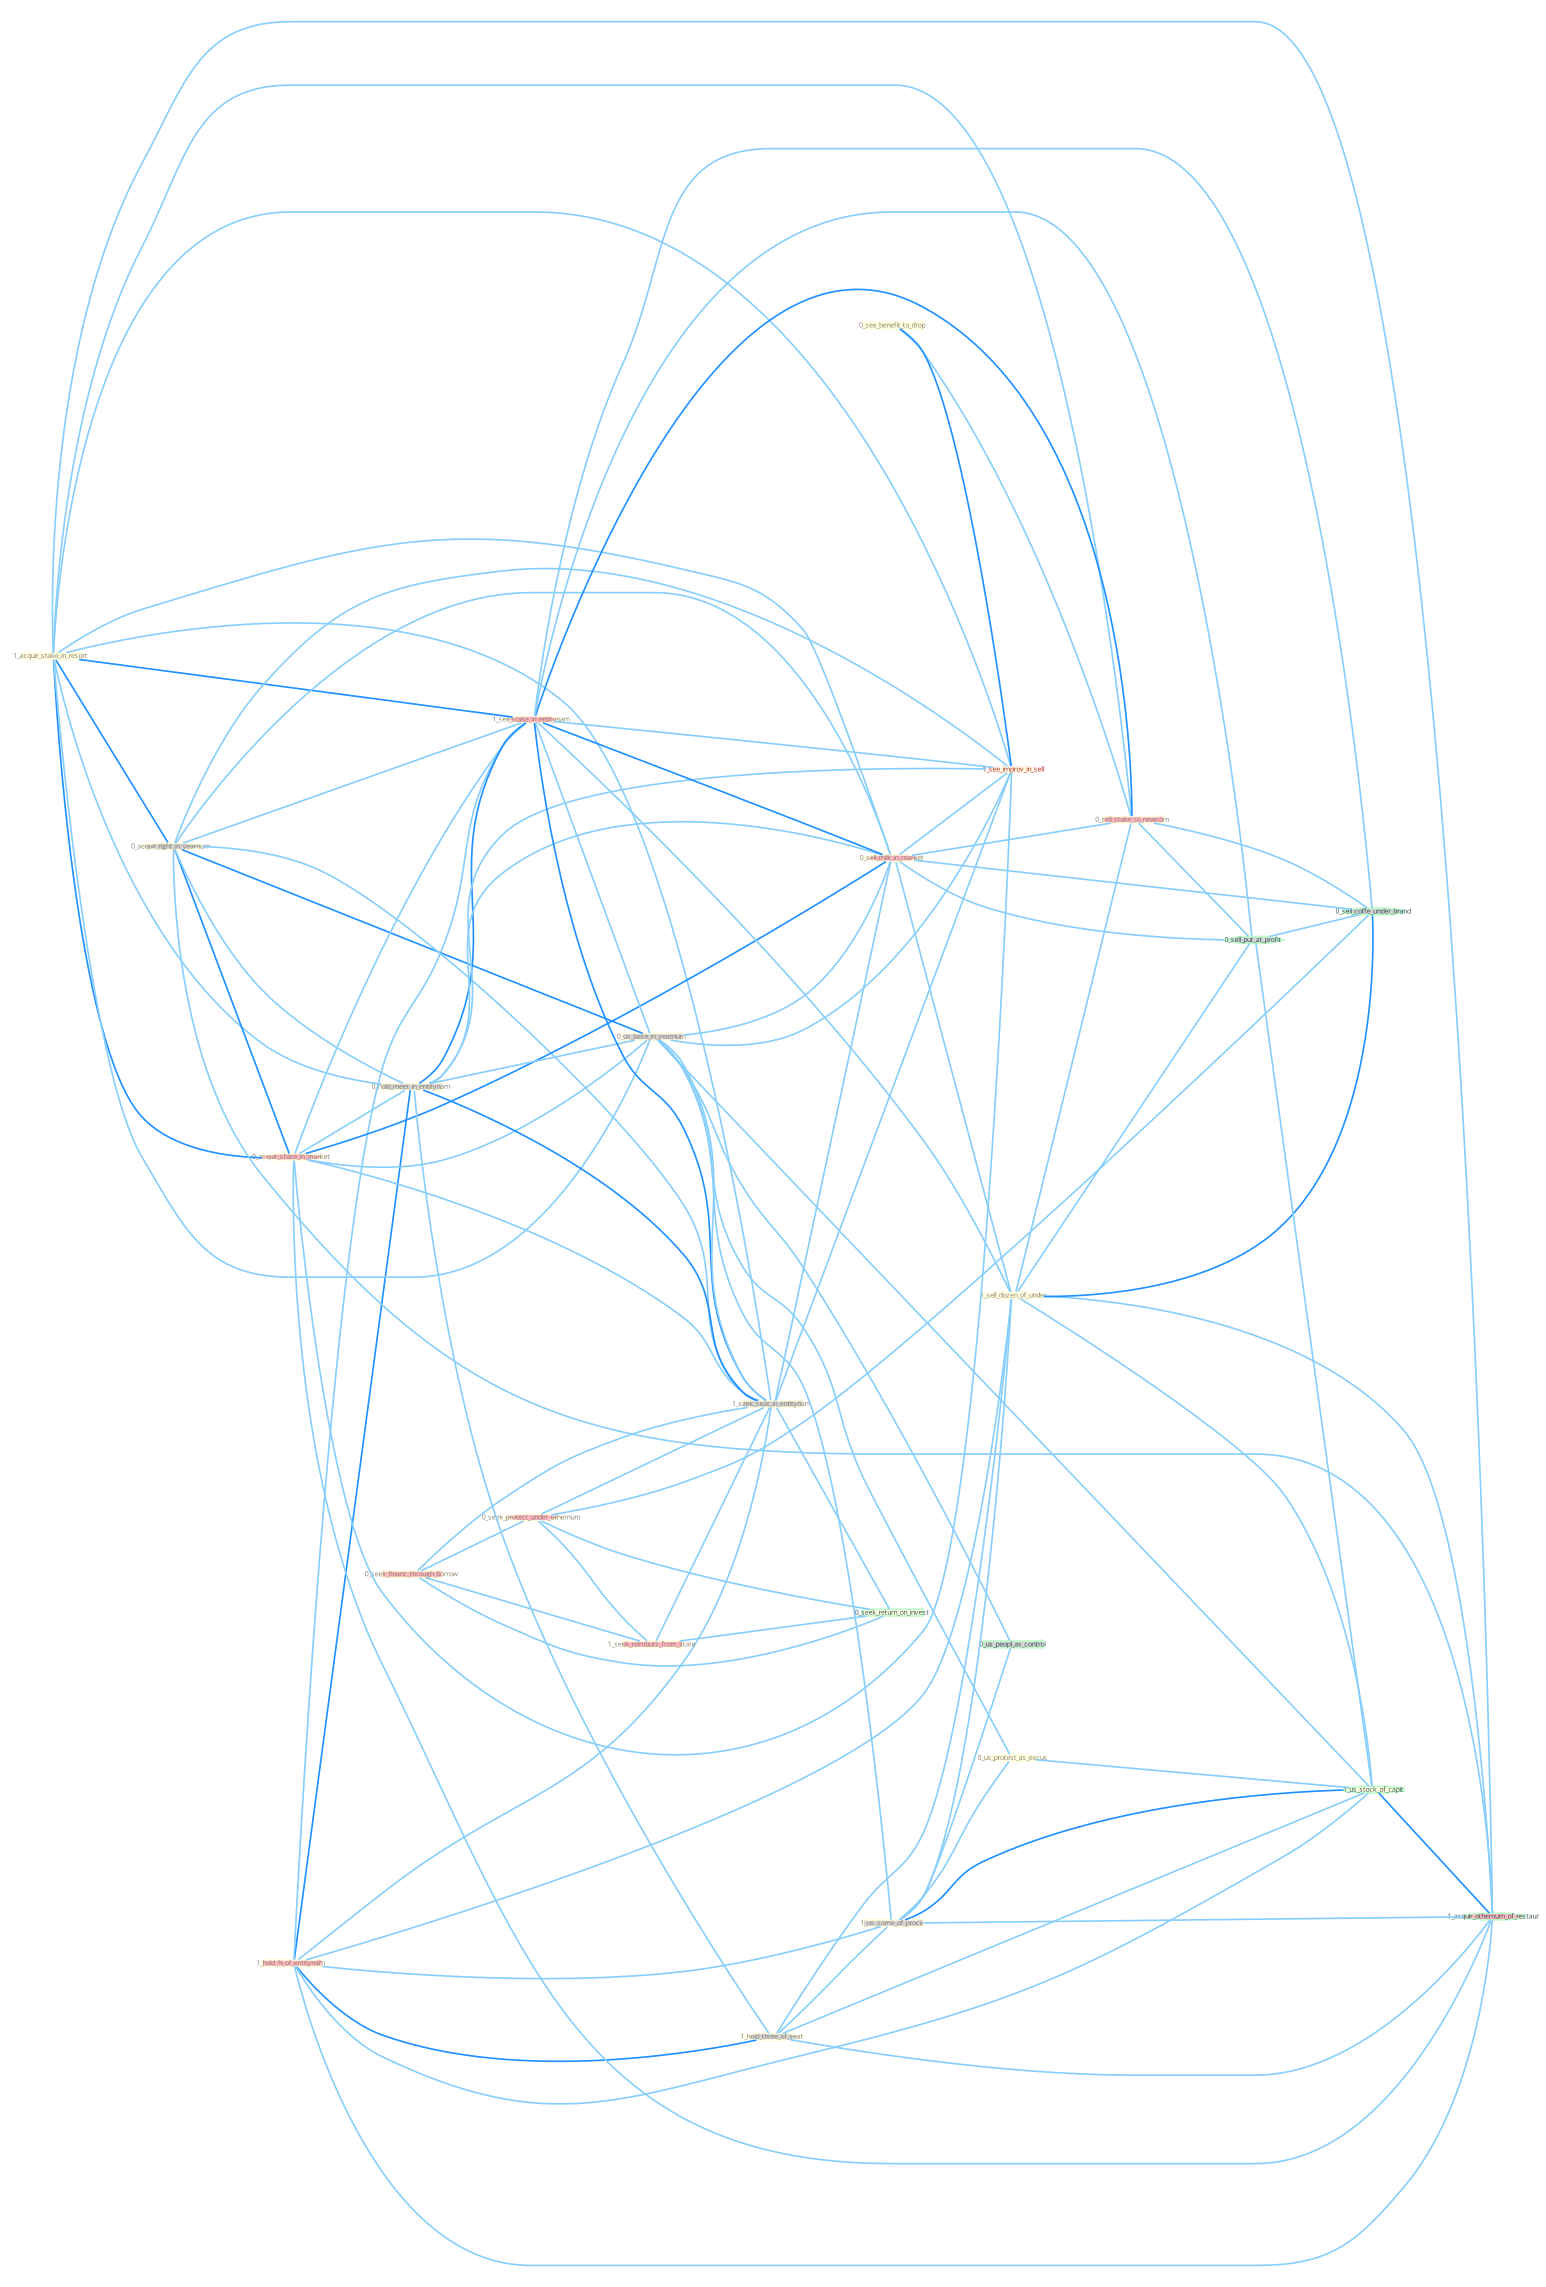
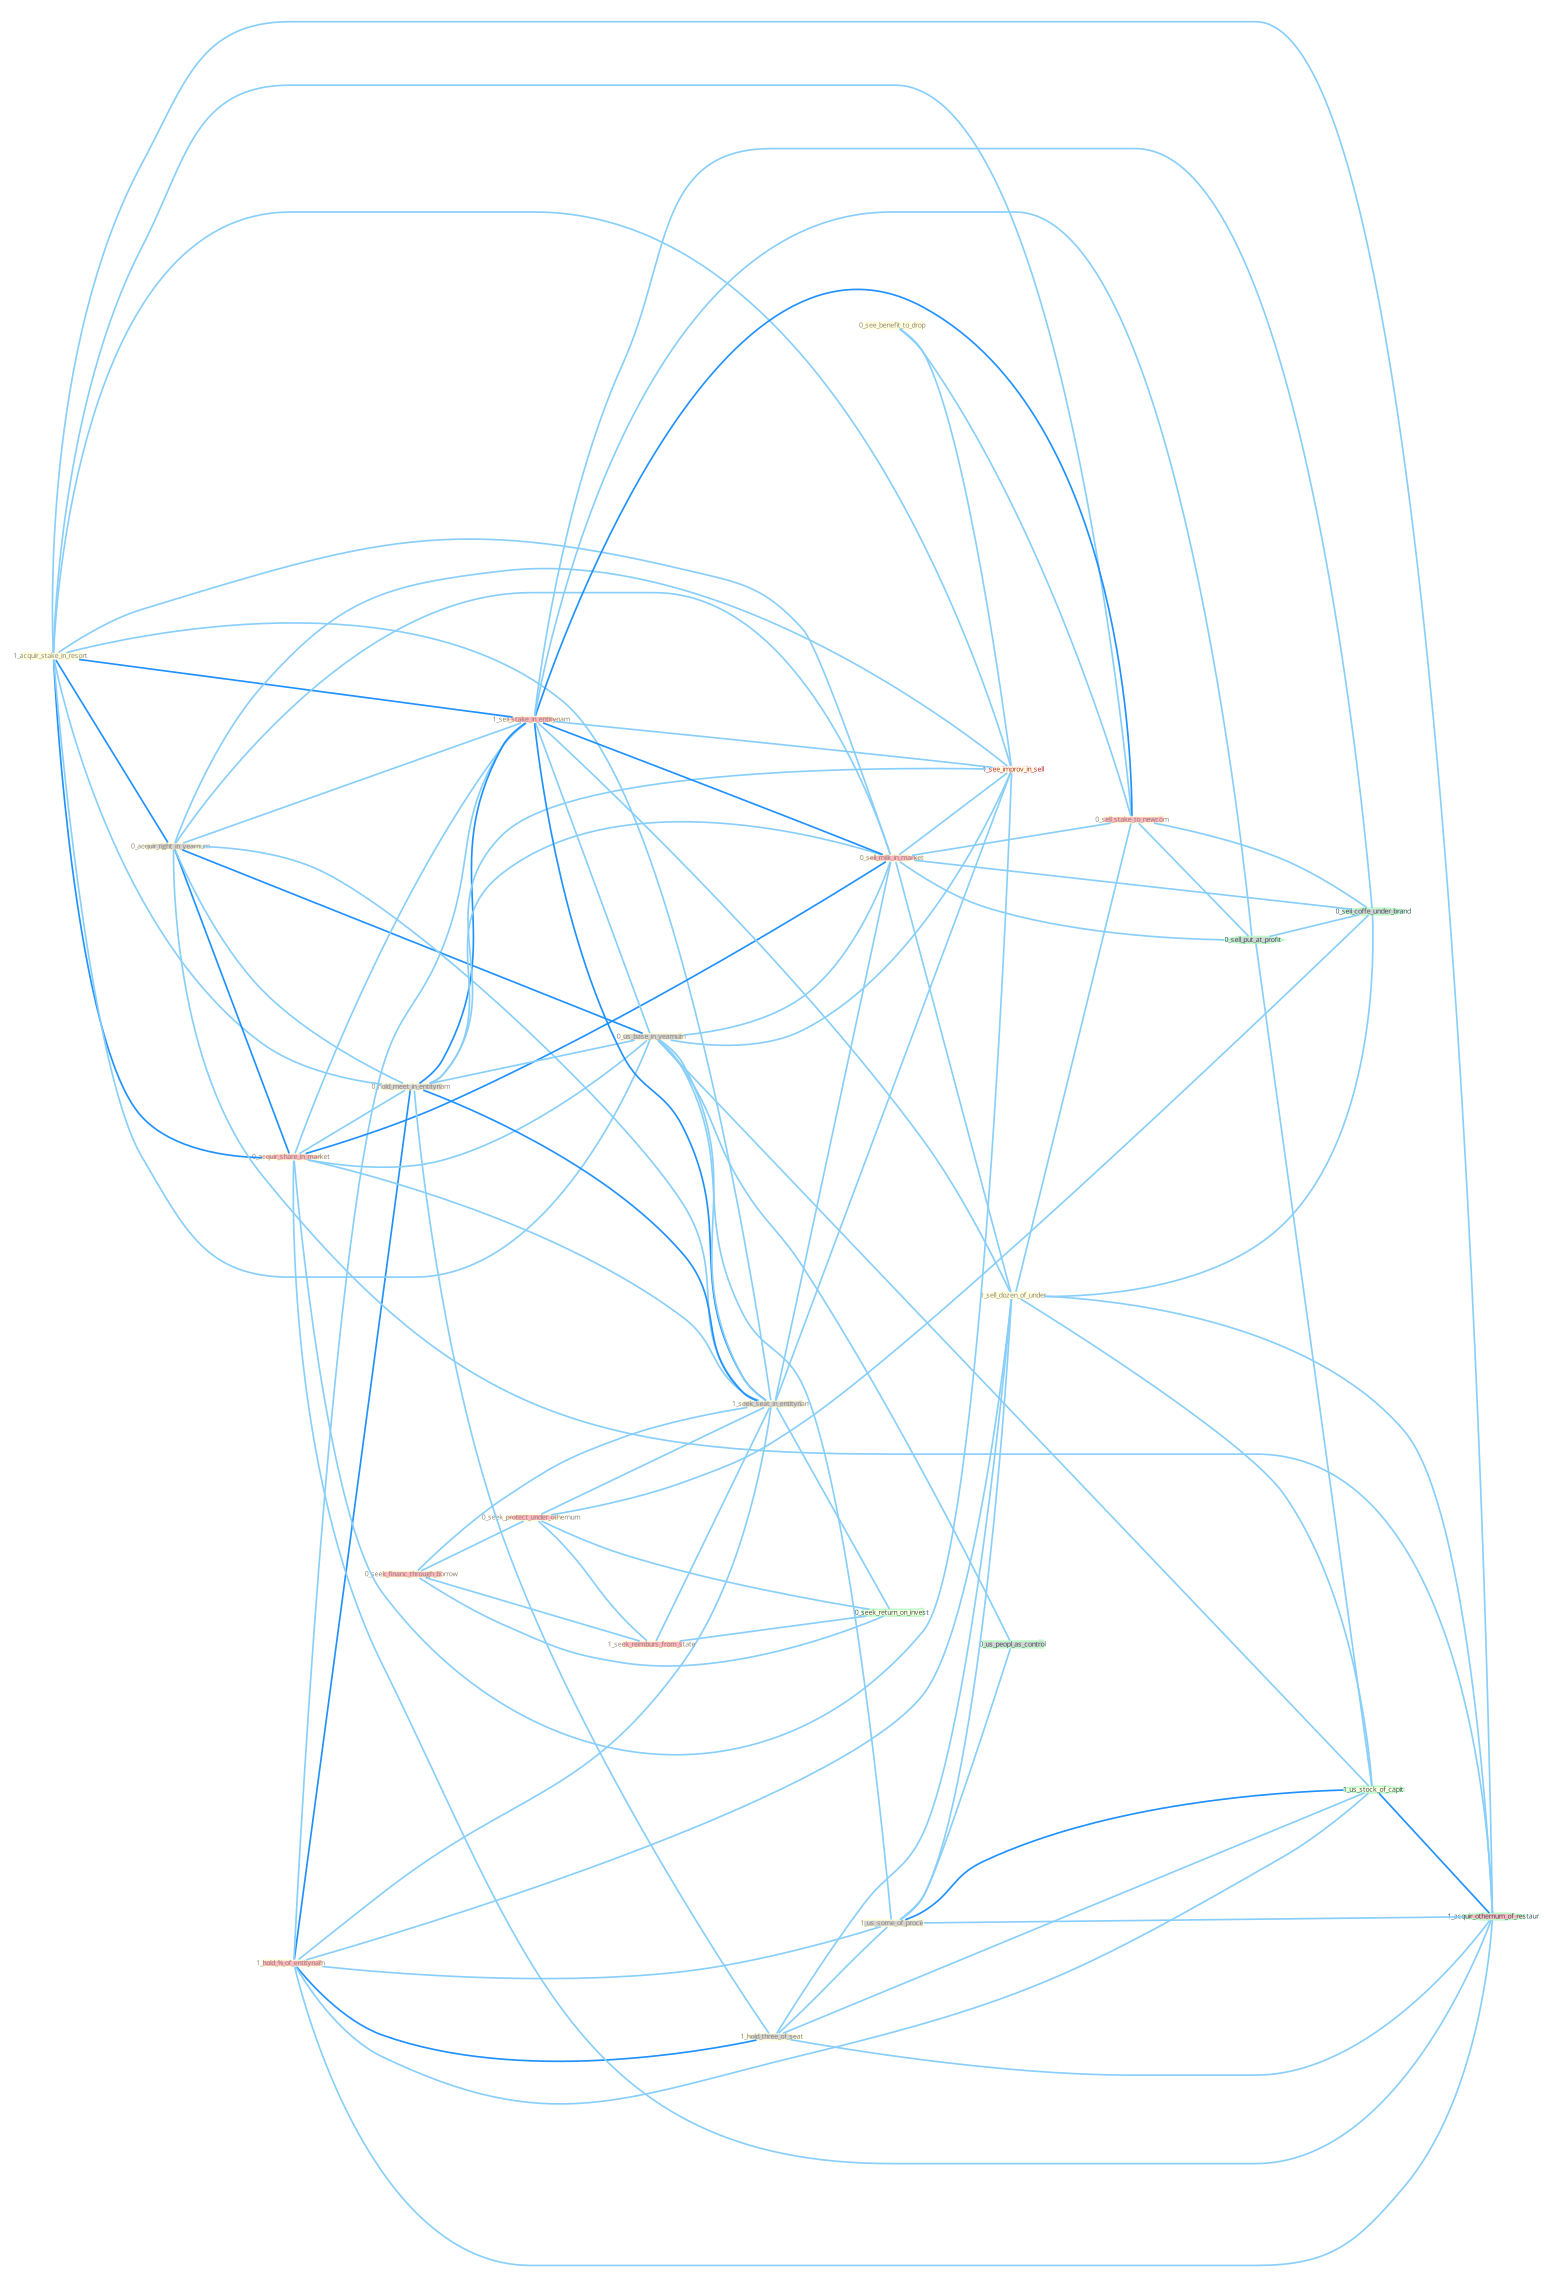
edge "0_see_benefit_to_drop" -- "1_see_improv_in_sell": color #1e90ff -> #87cefa
edge "0_sell_put_at_profit" -- "1_sell_dozen_of_under": removed
edge "0_sell_coffe_under_brand" -- "1_sell_dozen_of_under": color #1e90ff -> #87cefa
node "0_us_protest_as_excus": removed
